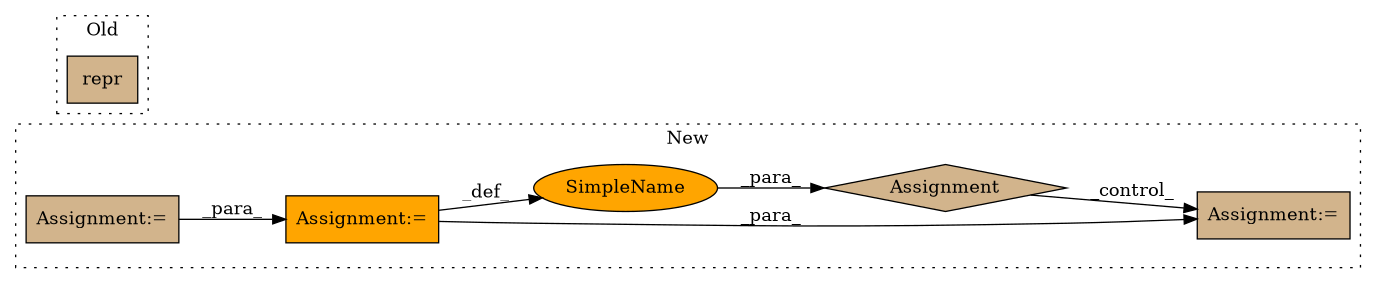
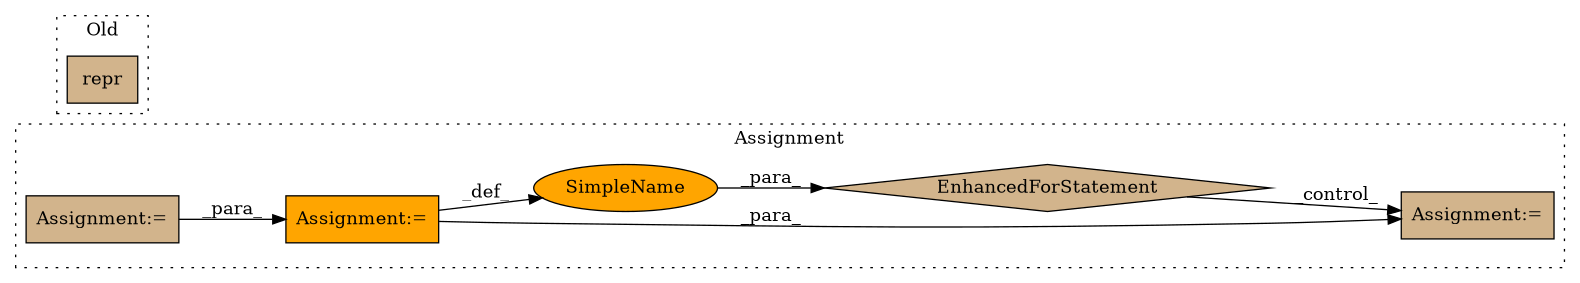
cluster "New": label "New" -> "Assignment"
node "Assignment": label "Assignment" -> "EnhancedForStatement"
